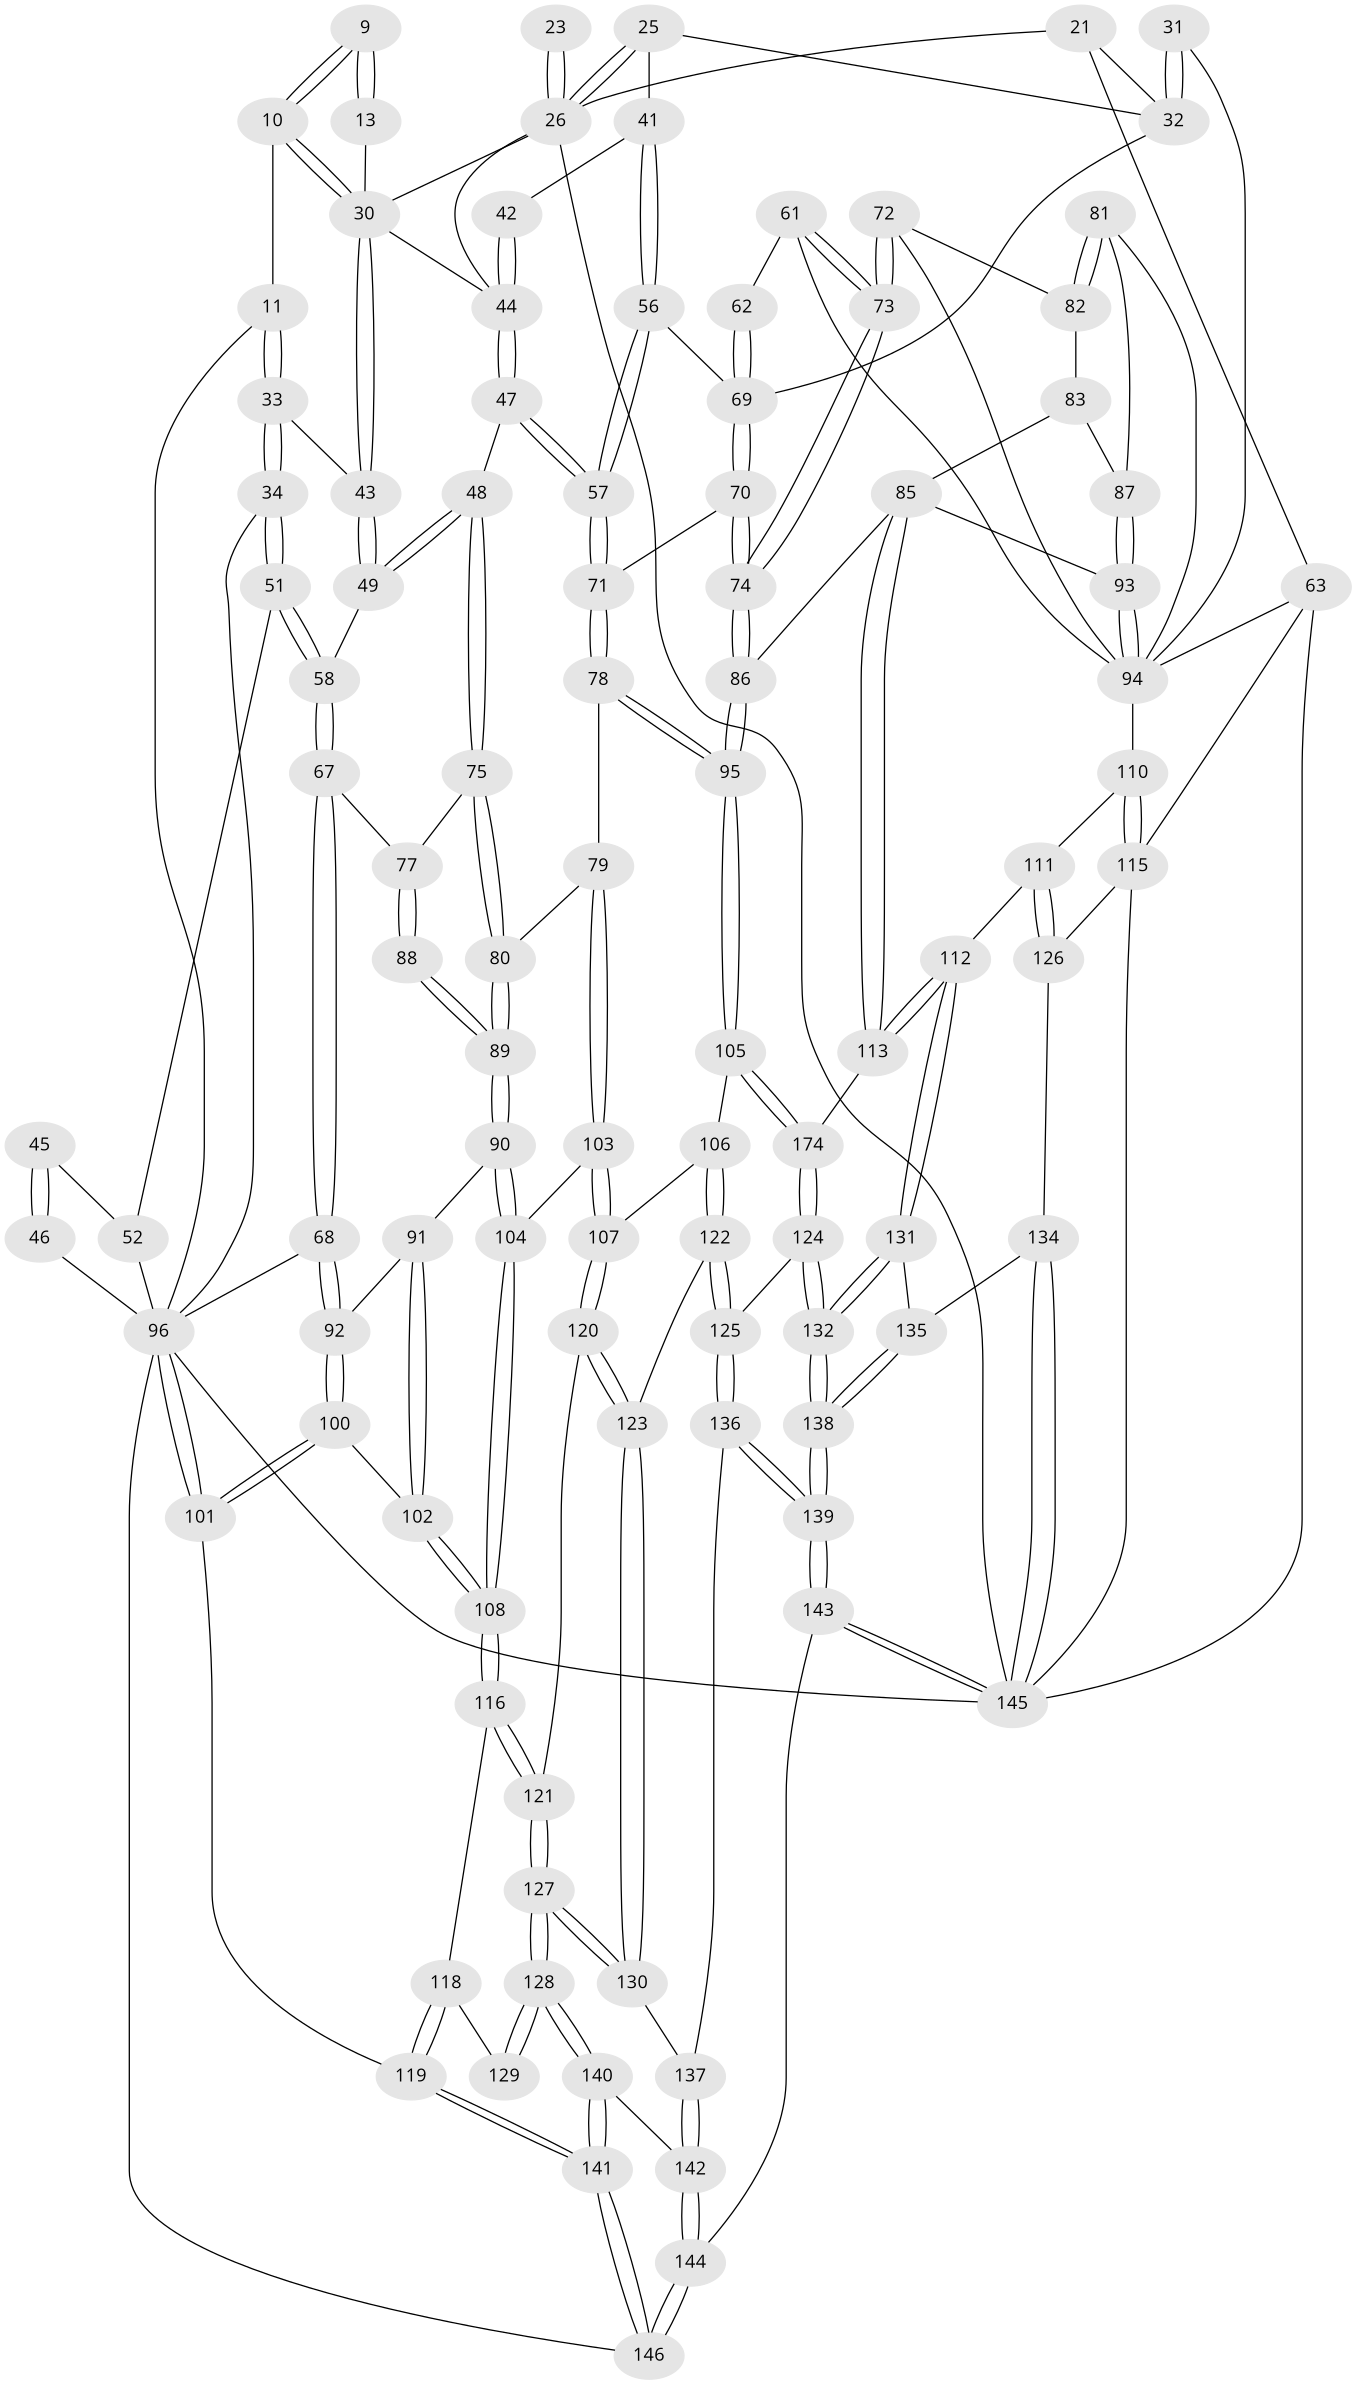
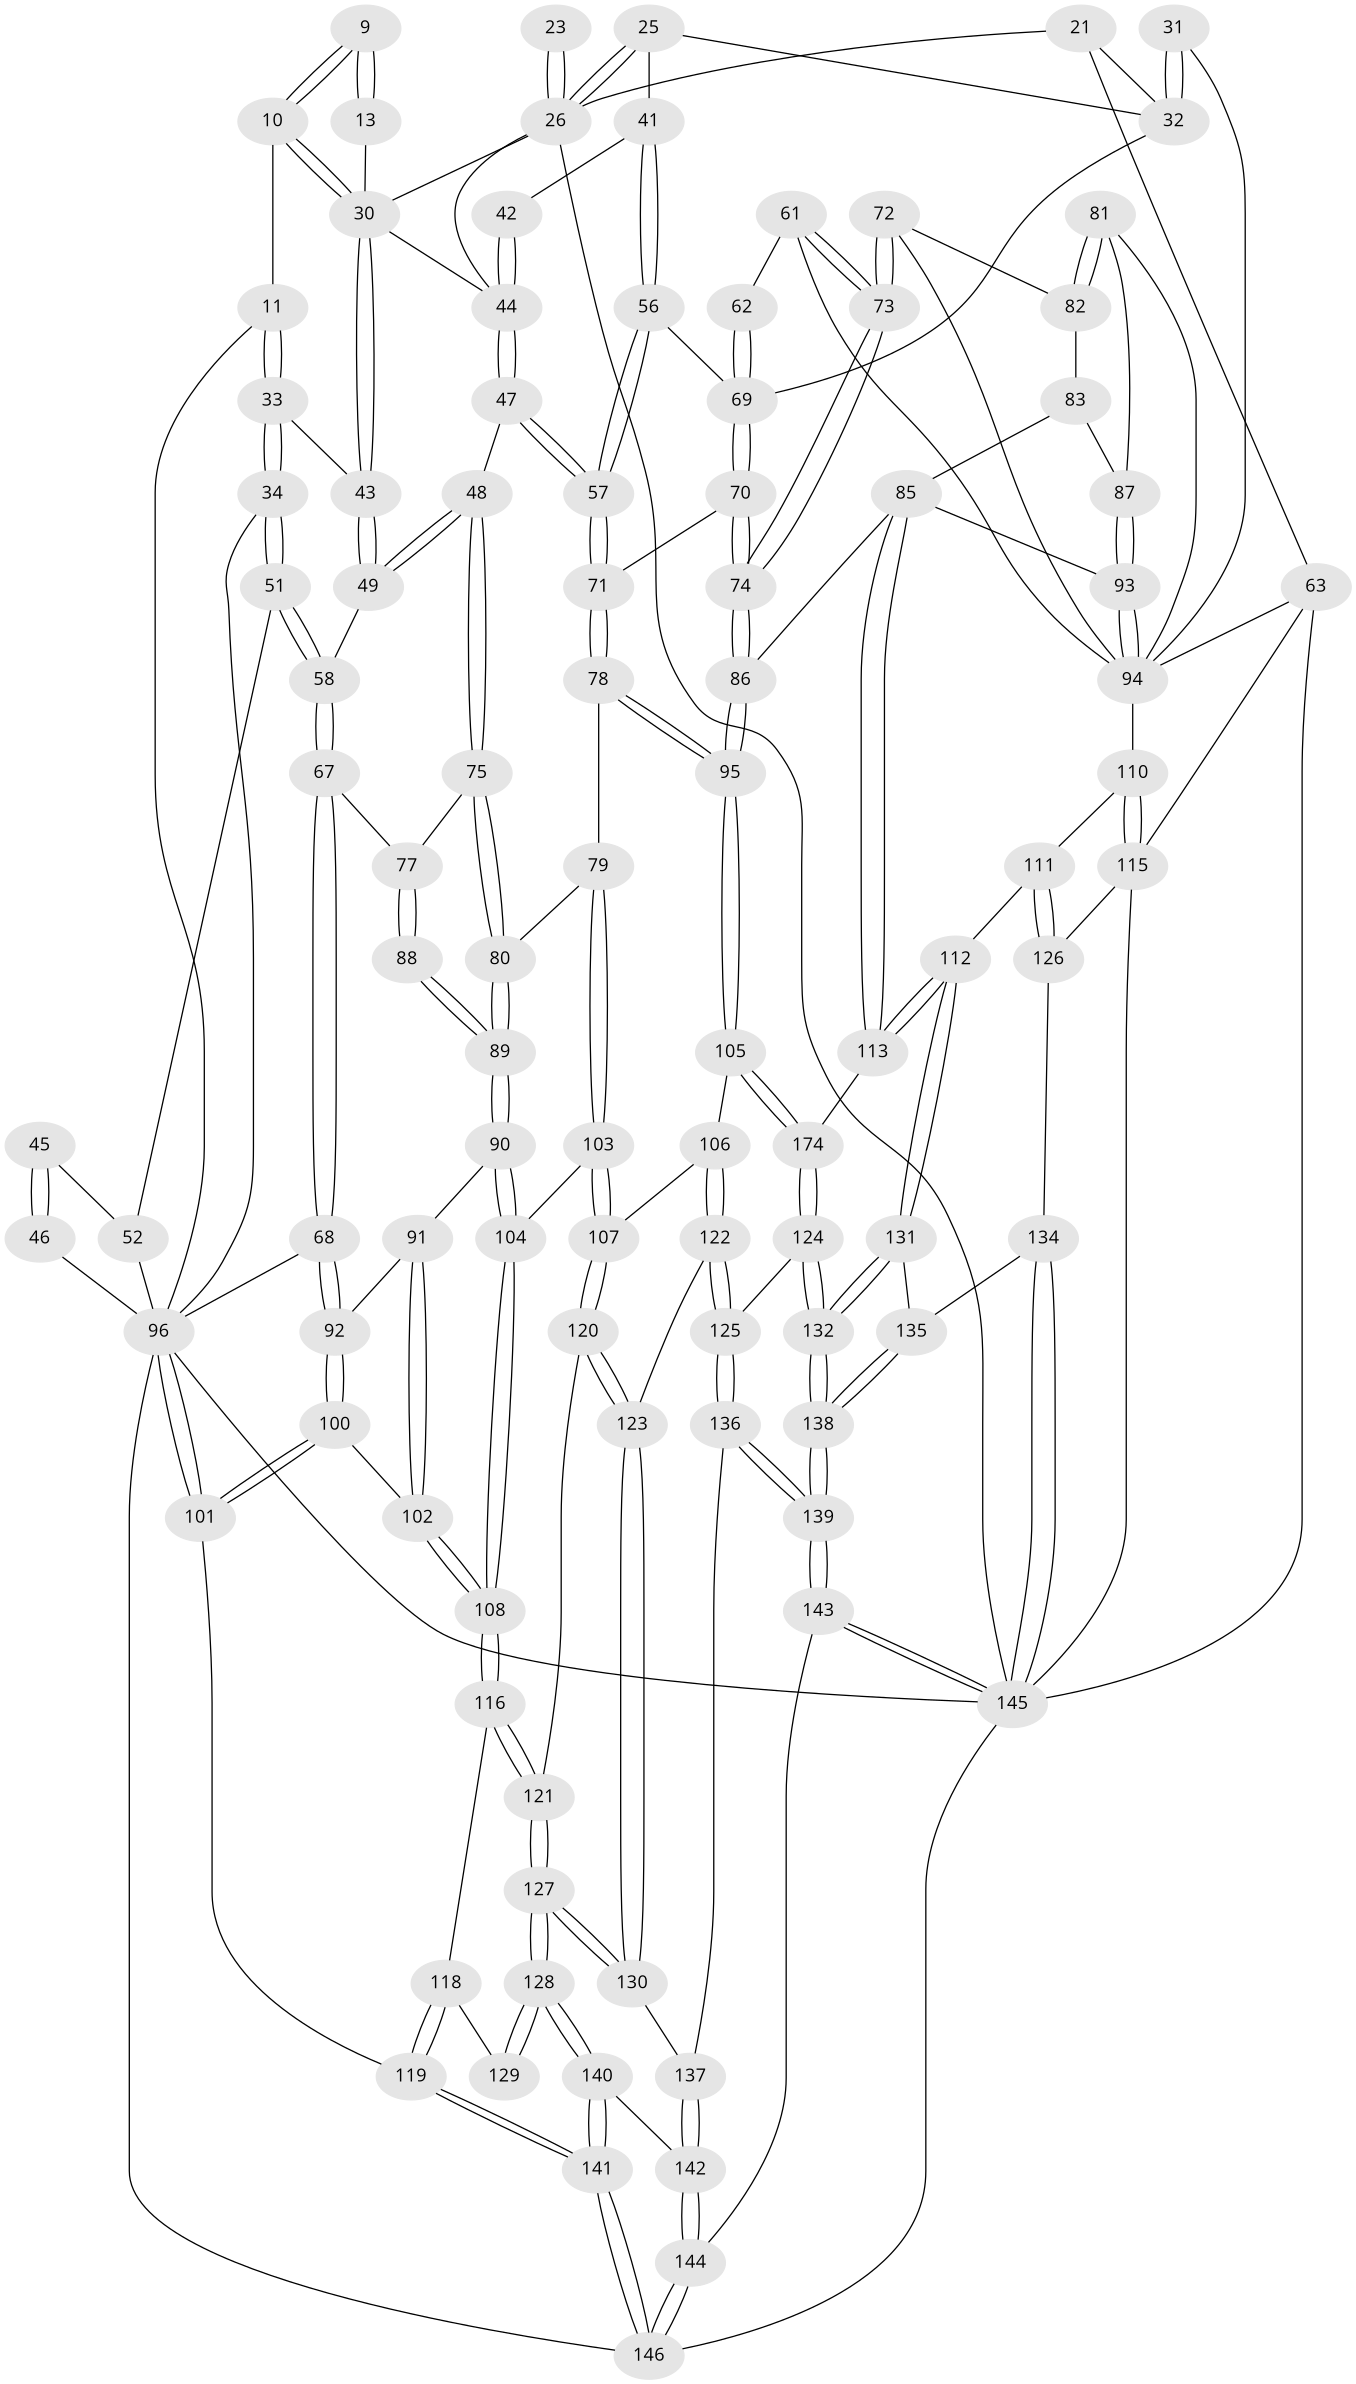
edge "145" -- "146": added
